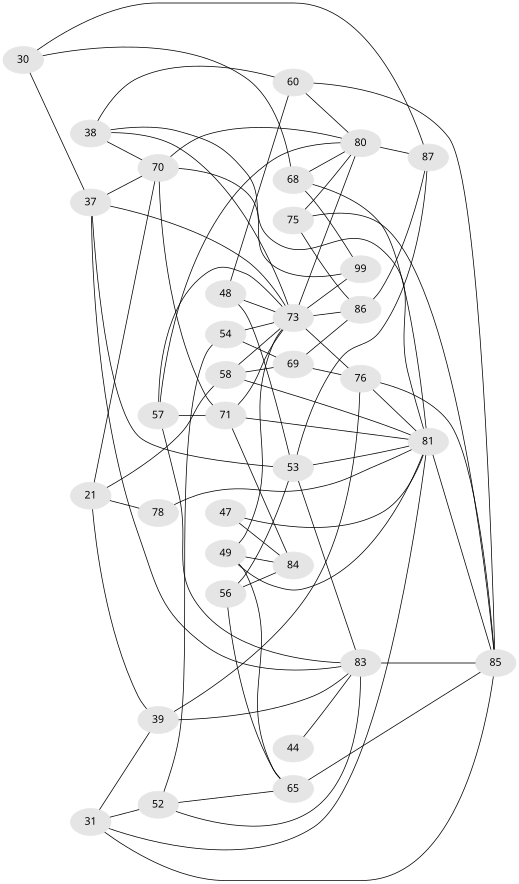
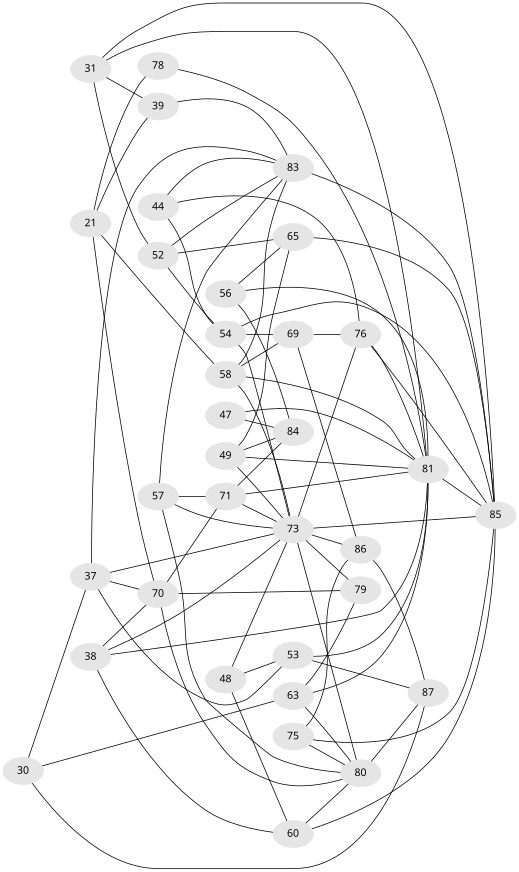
node "68": label "68" -> "63"
node "99": label "99" -> "79"
edge "44" -- "54": added
edge "54" -- "85": added
edge "85" -- "73": added
edge "53" -- "56": now "81" -- "56"
edge "53" -- "83": now "58" -- "83"
edge "76" -- "39": now "76" -- "44"
